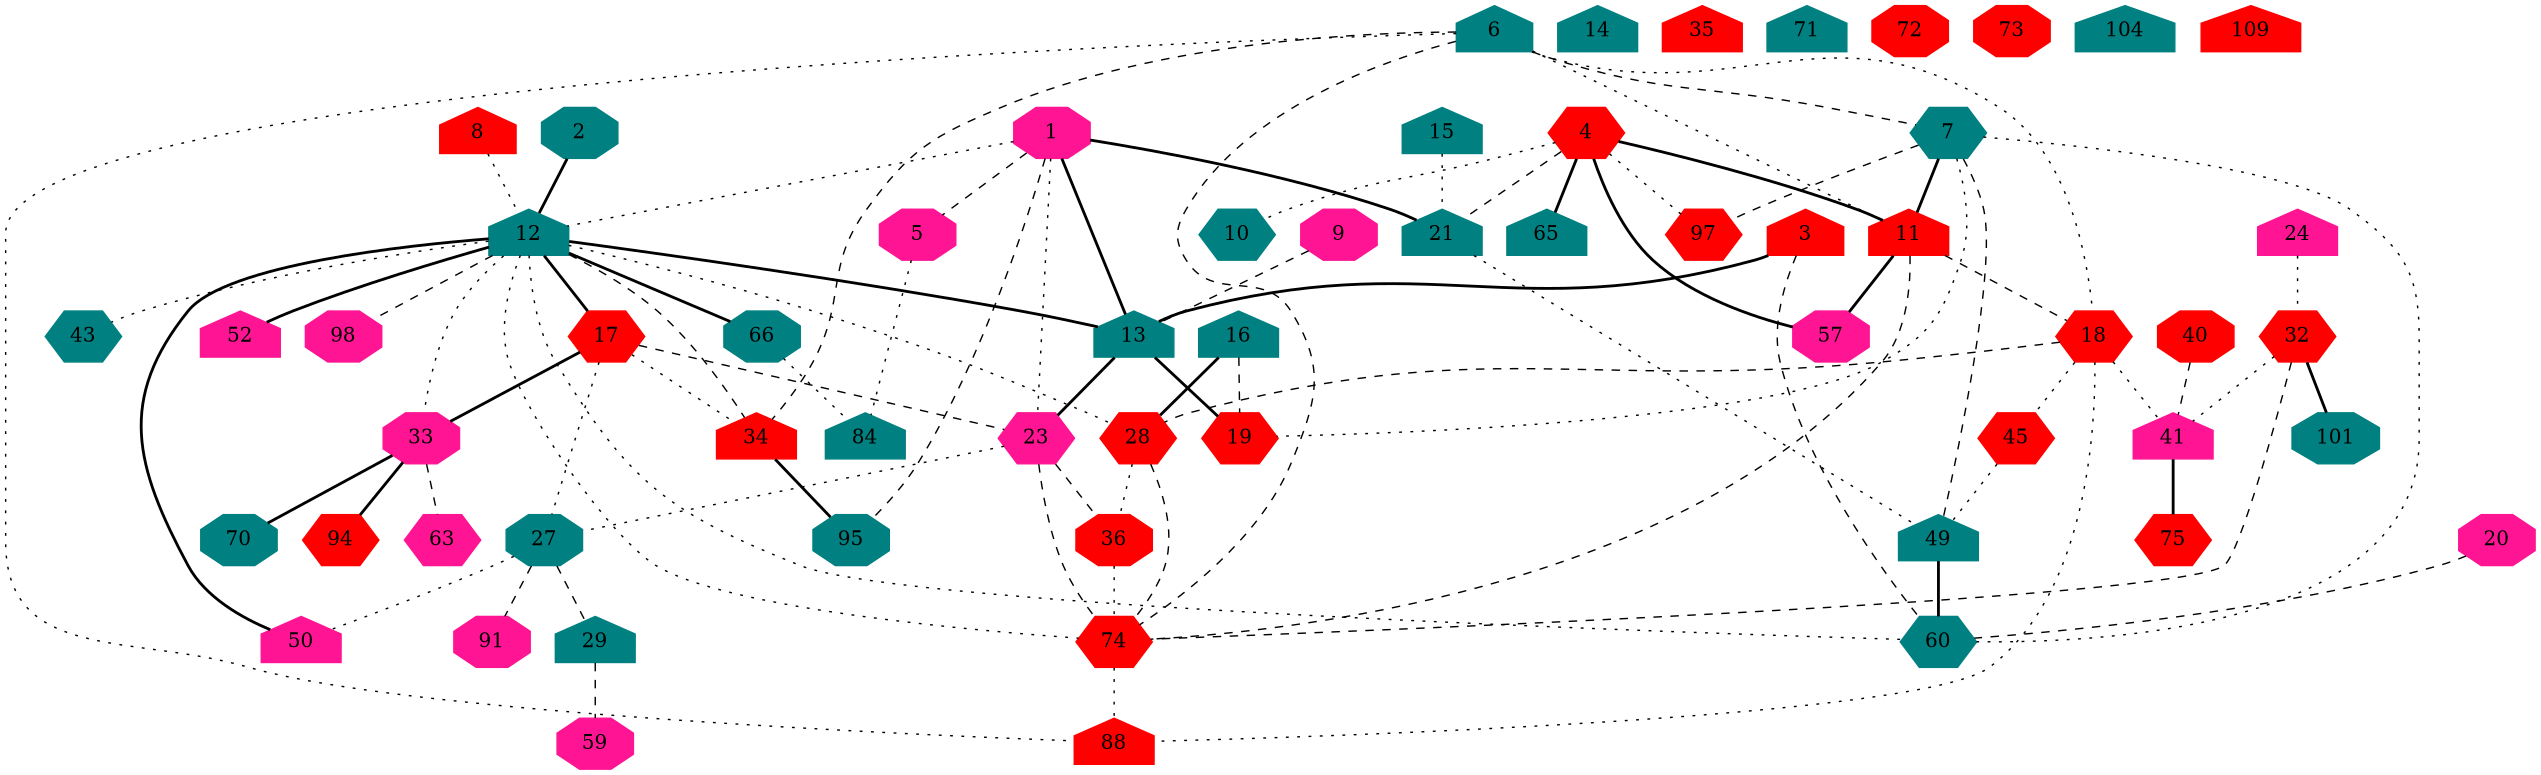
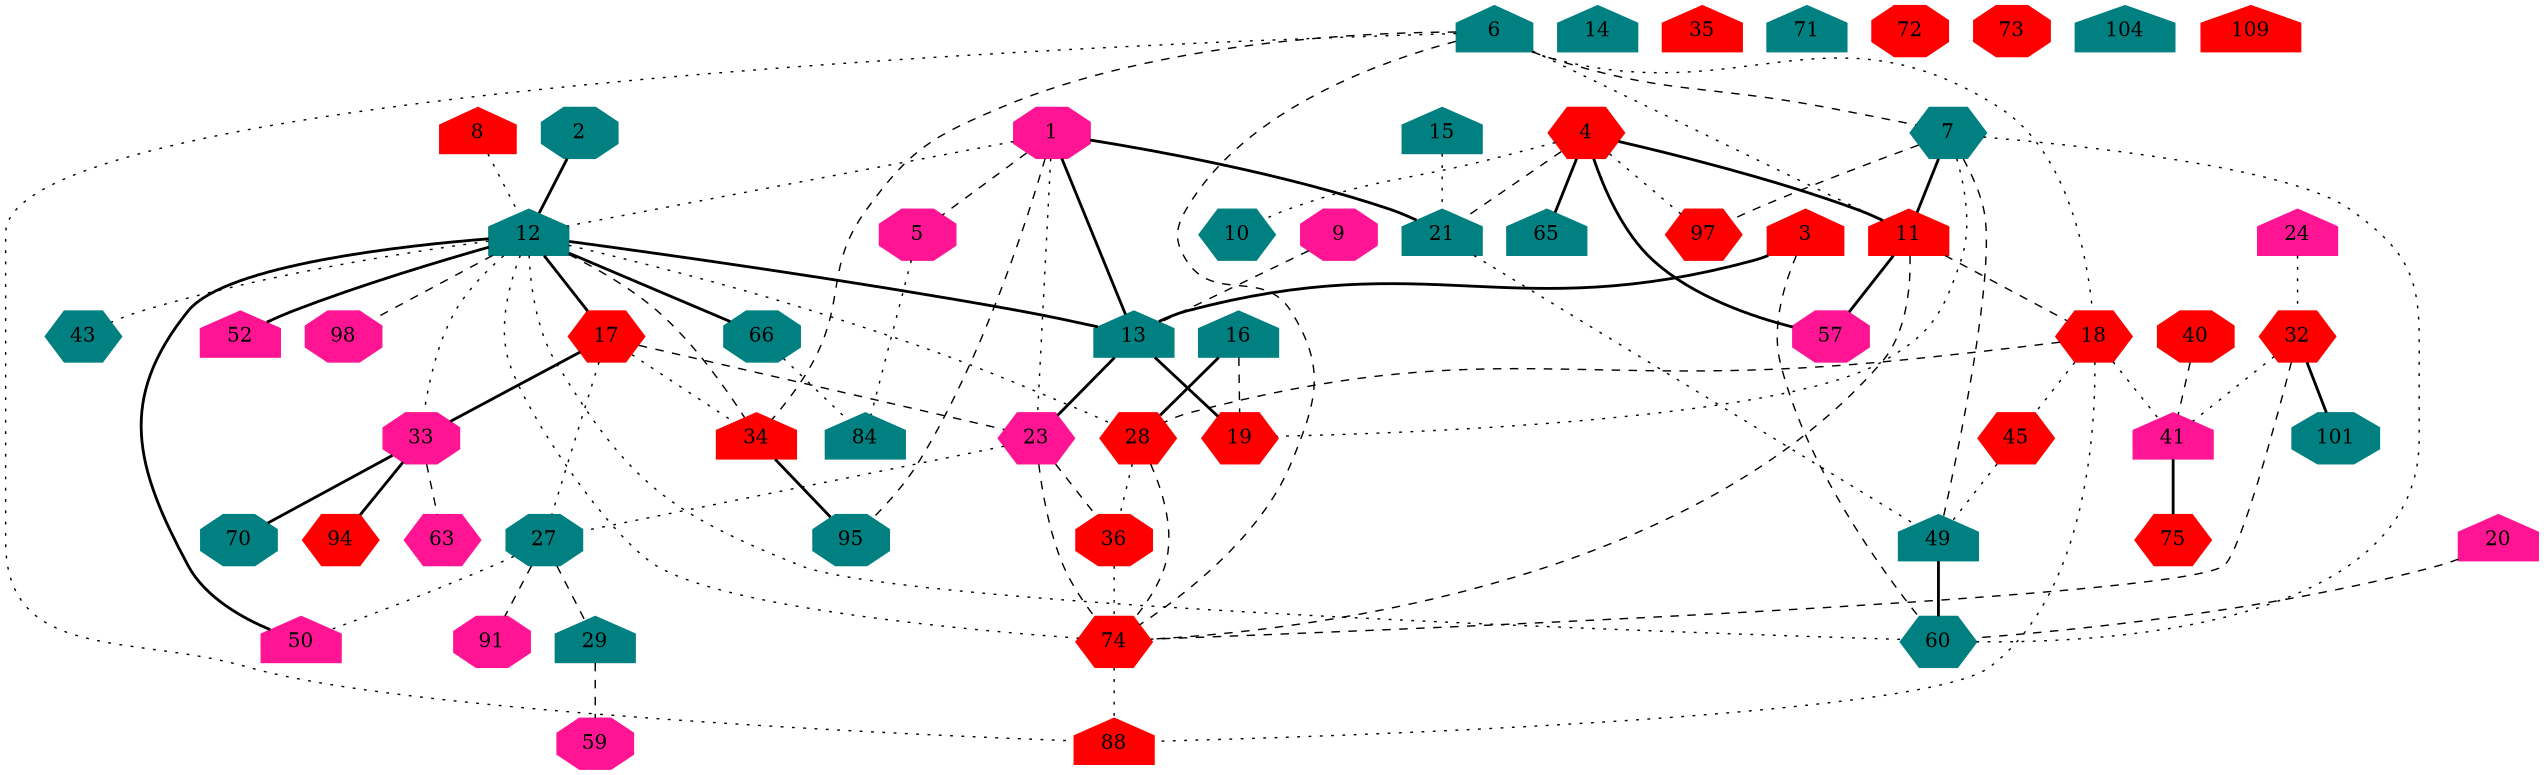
node "20": shape octagon -> house
